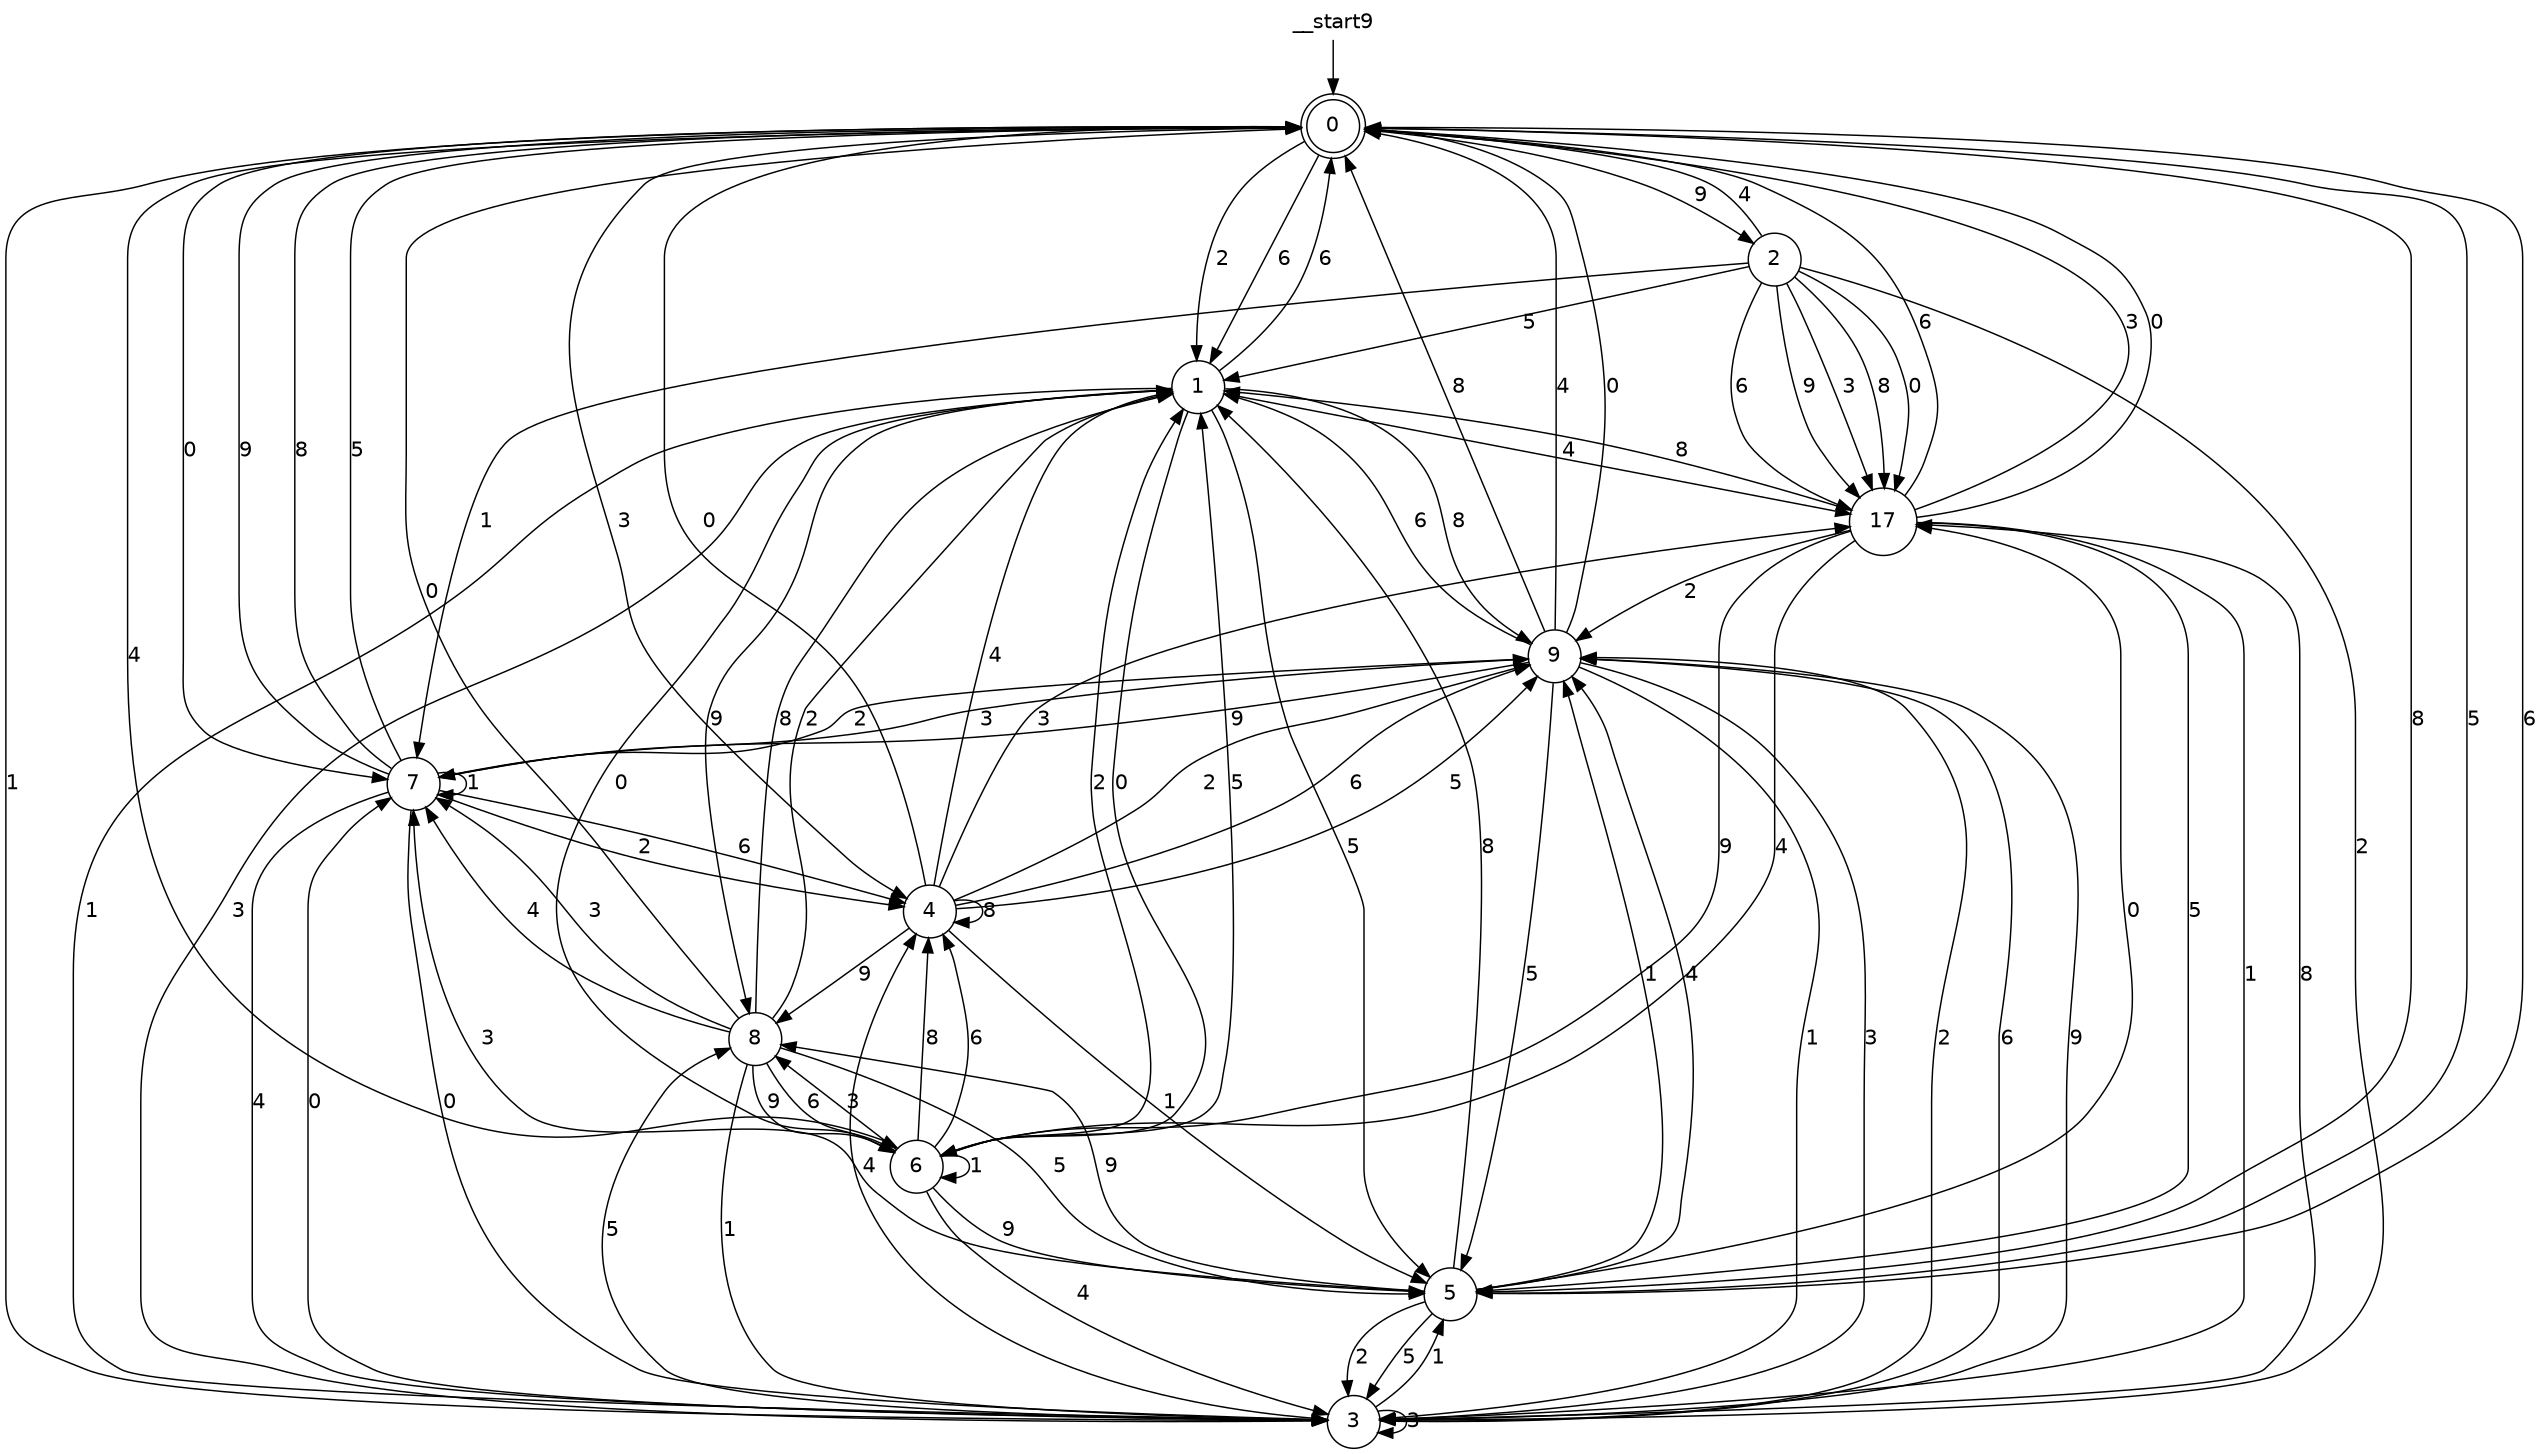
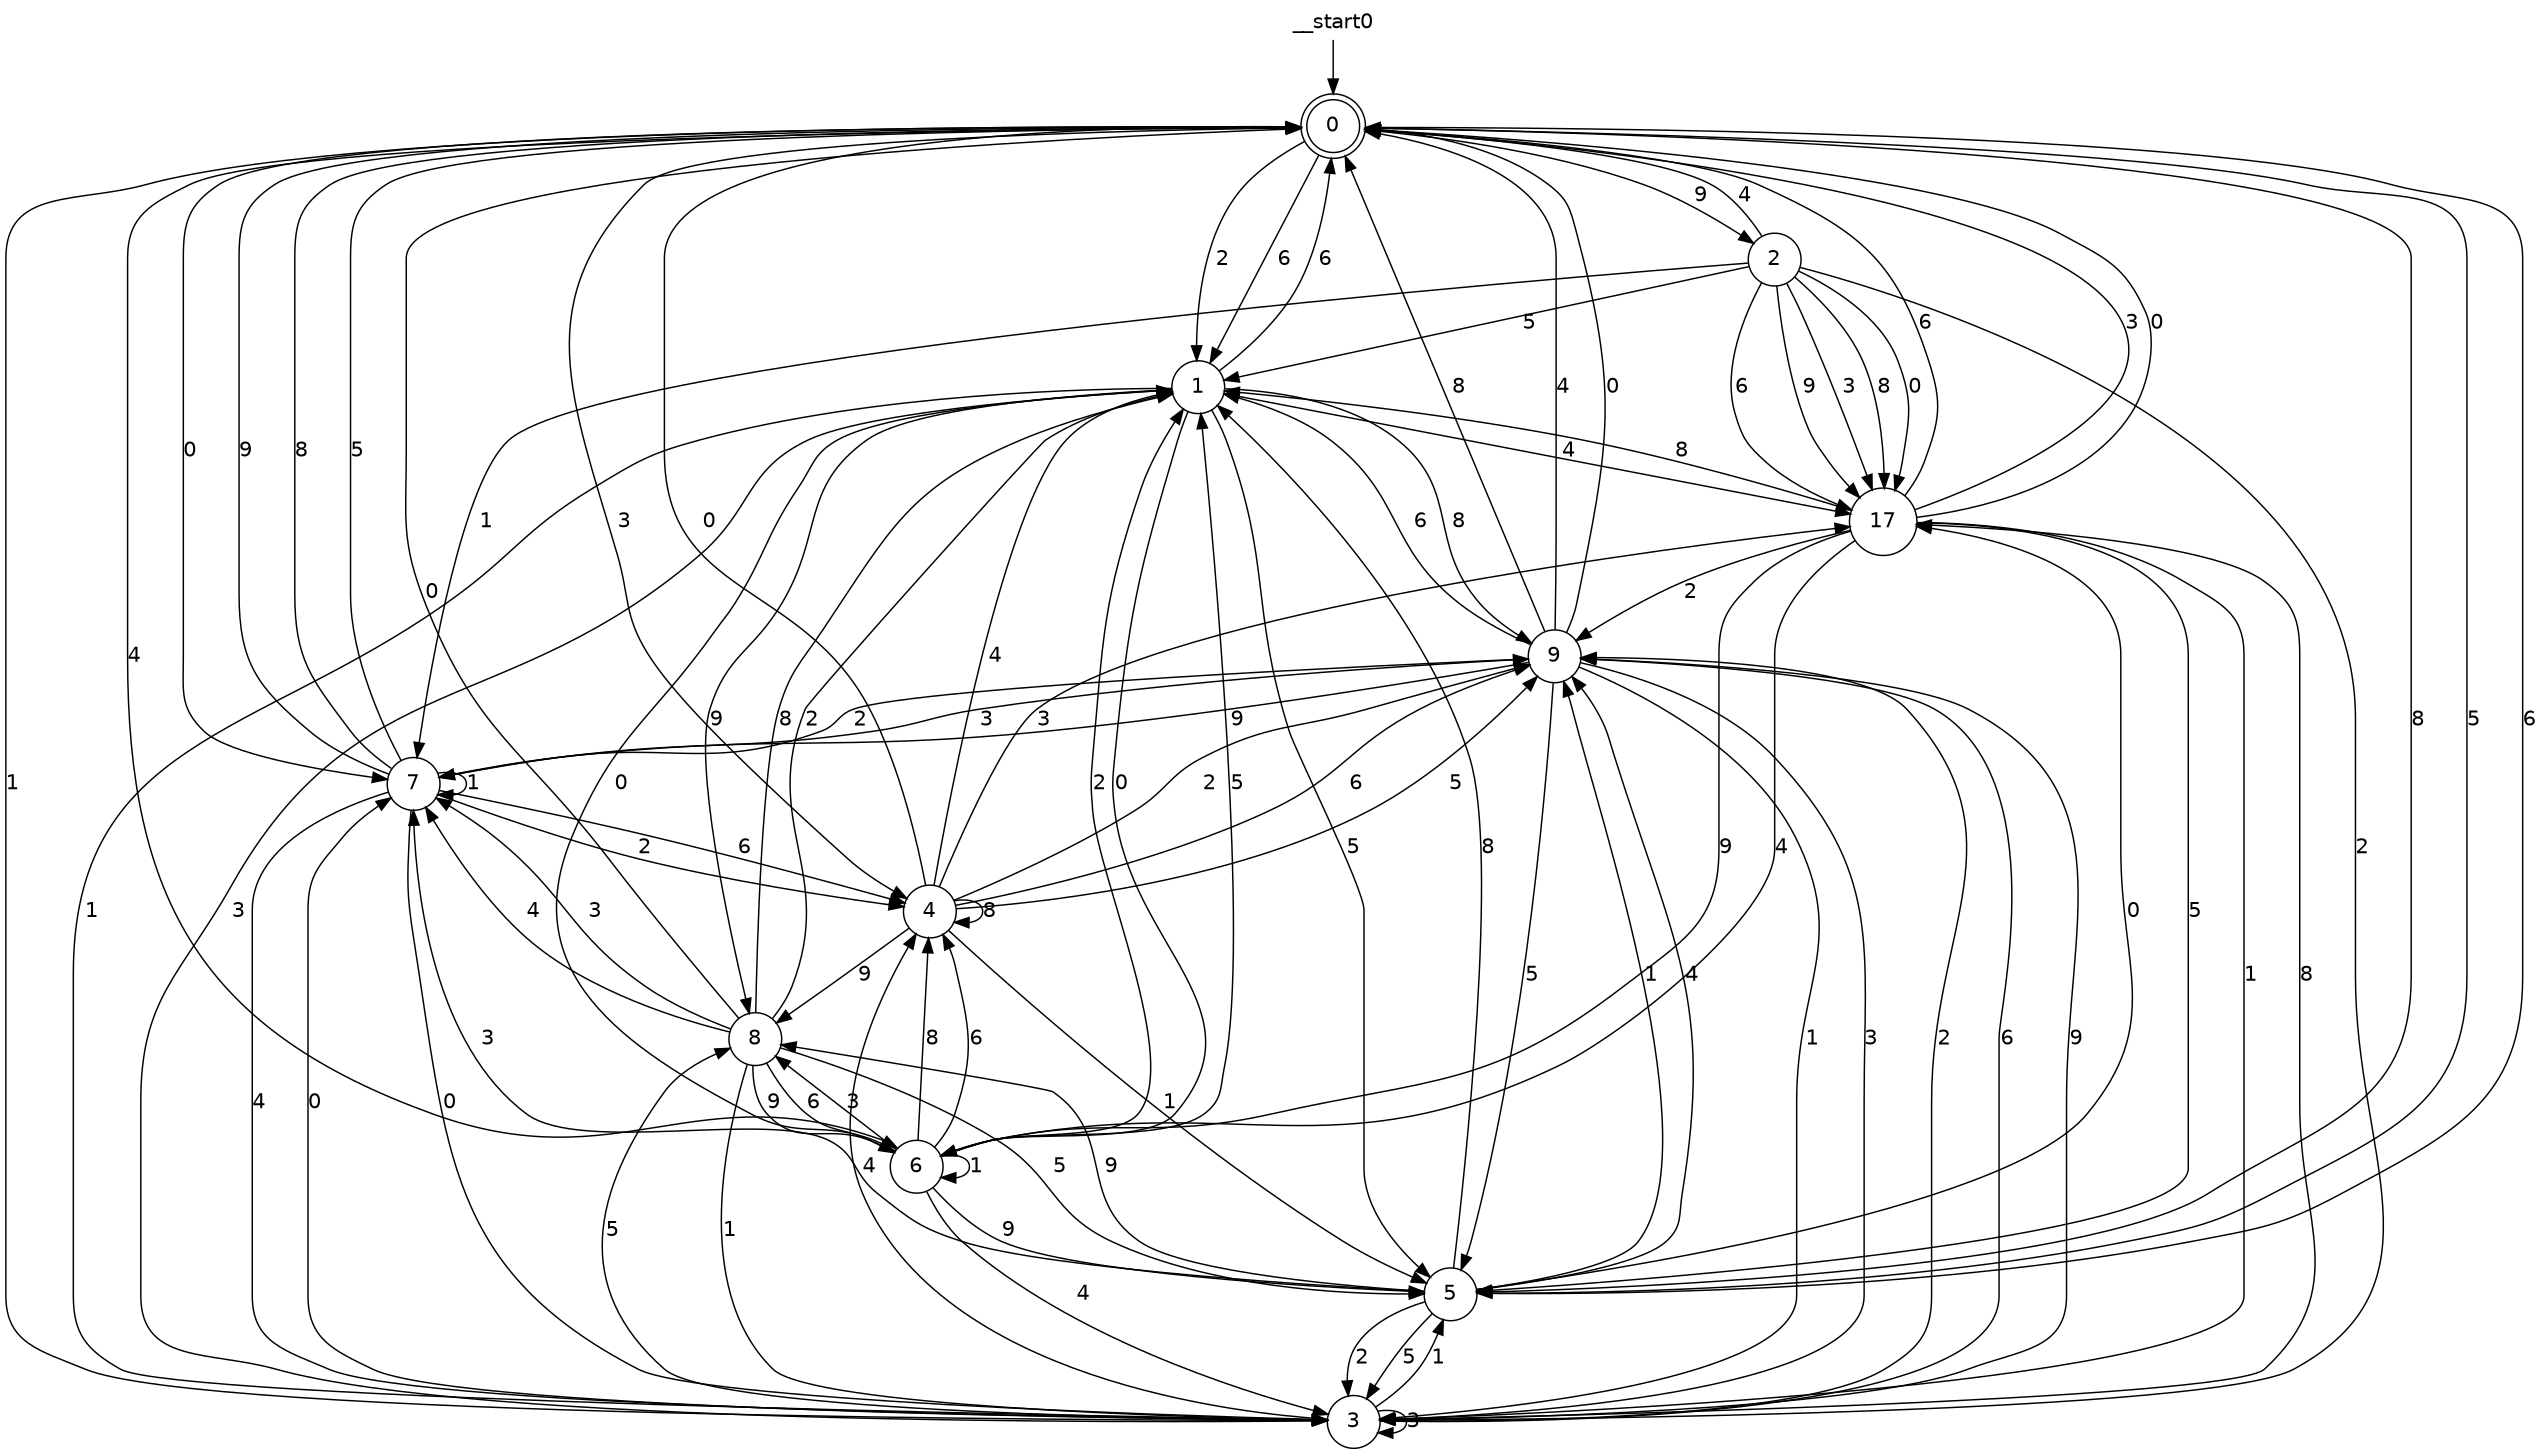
node "__start9": label "__start9" -> "__start0"
